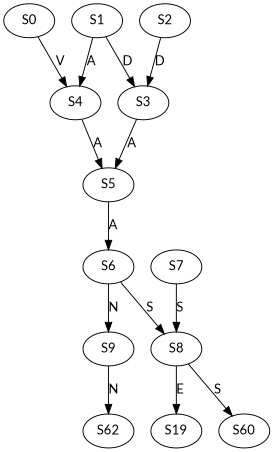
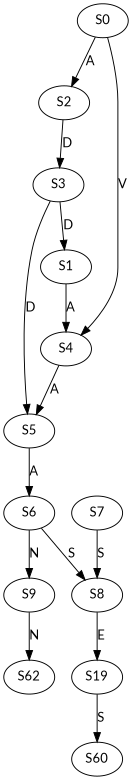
edge "S0" -> "S2": added, label "A"
edge "S1" -> "S3": reversed
edge "S3" -> "S5": label "A" -> "D"
edge "S8" -> "S60": now "S19" -> "S60"
